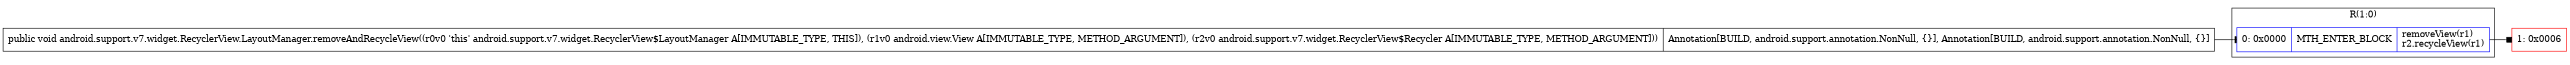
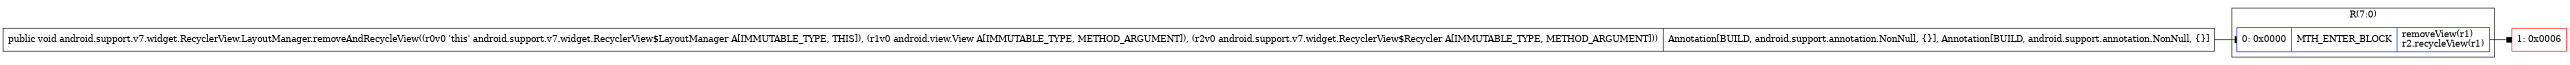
cluster "R(1:0)": label "R(1:0)" -> "R(7:0)"
